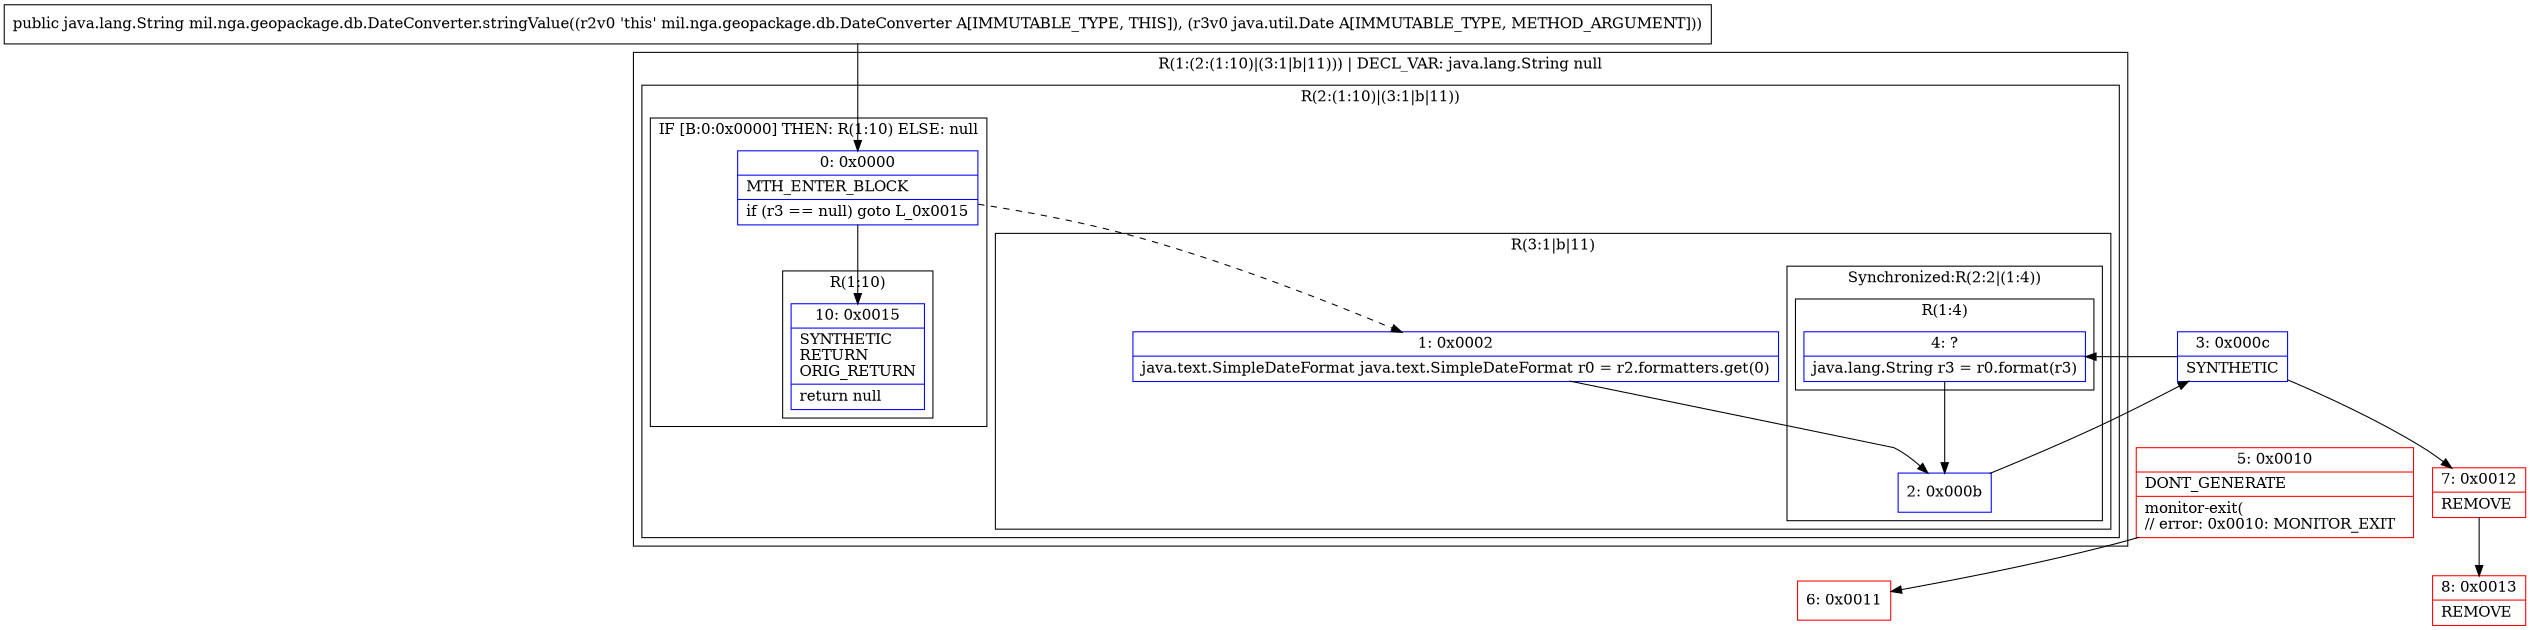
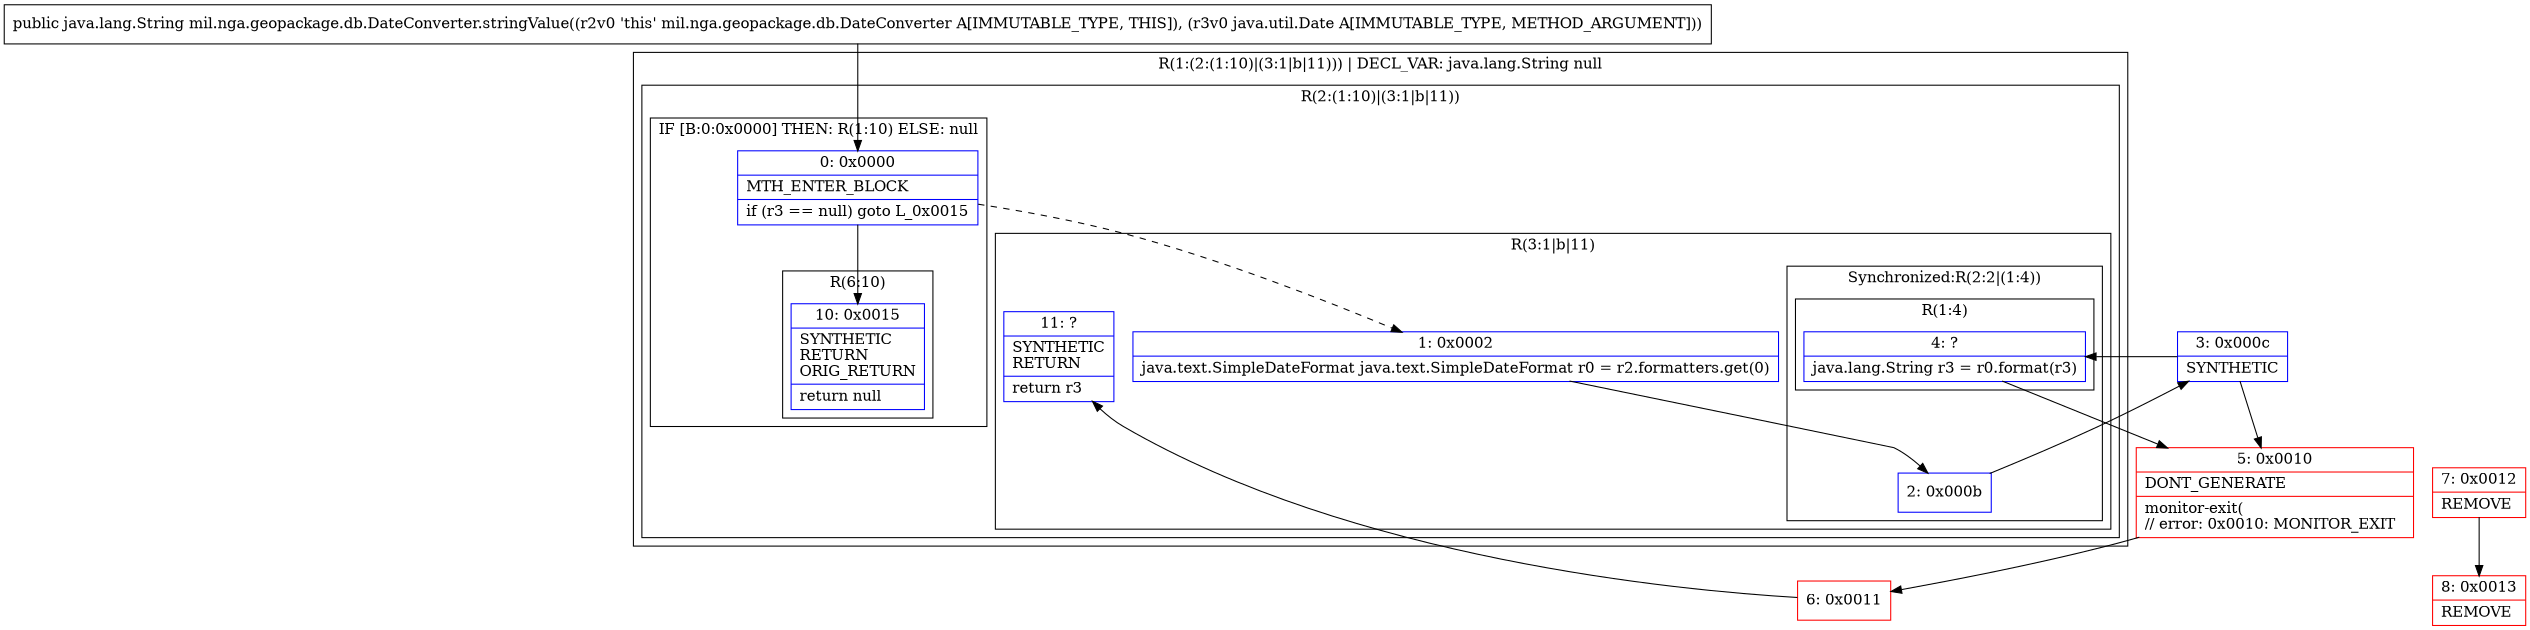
cluster "R(1:10)": label "R(1:10)" -> "R(6:10)"
node "11: ?": added
edge "3: 0x000c" -> "7: 0x0012": now "3: 0x000c" -> "5: 0x0010"
edge "4: ?" -> "2: 0x000b": now "4: ?" -> "5: 0x0010"
